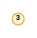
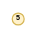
node "3": label "3" -> "5"
